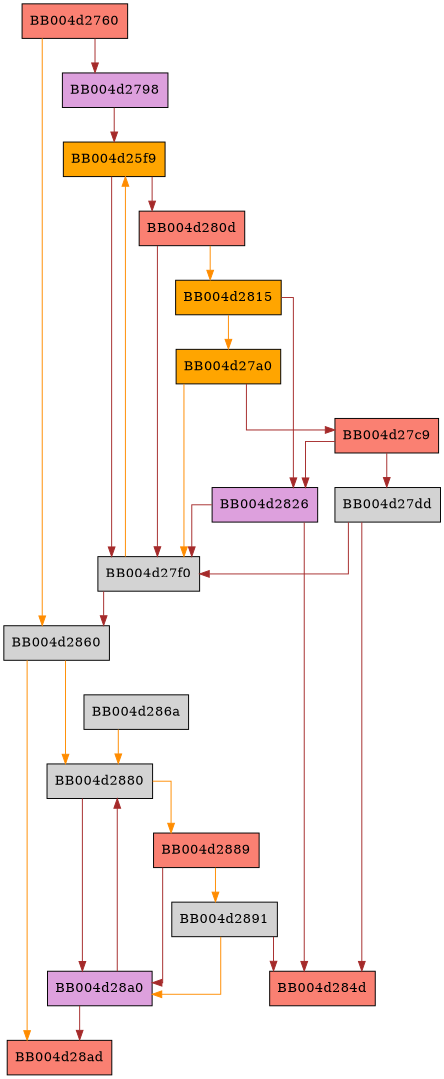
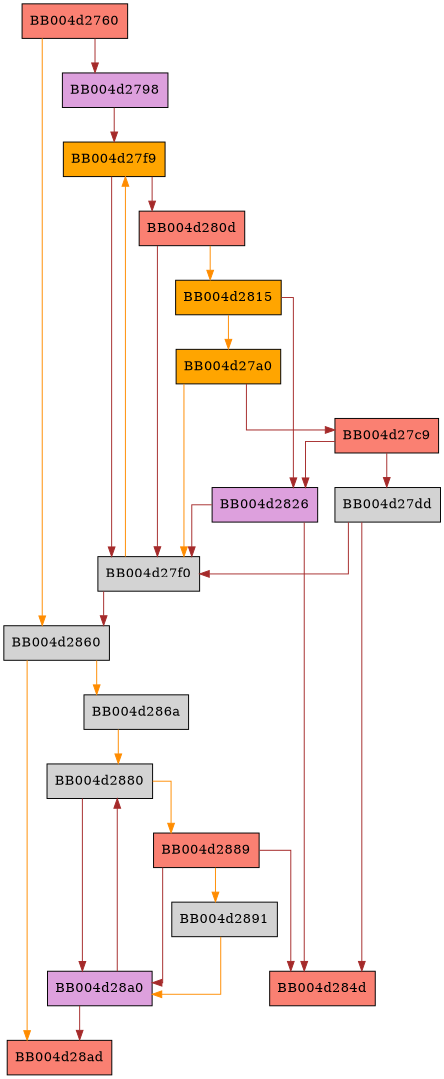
node "BB004d25f9": label "BB004d25f9" -> "BB004d27f9"
edge "BB004d2860" -> "BB004d2880": now "BB004d2860" -> "BB004d286a"
edge "BB004d2891" -> "BB004d284d": now "BB004d2889" -> "BB004d284d"
